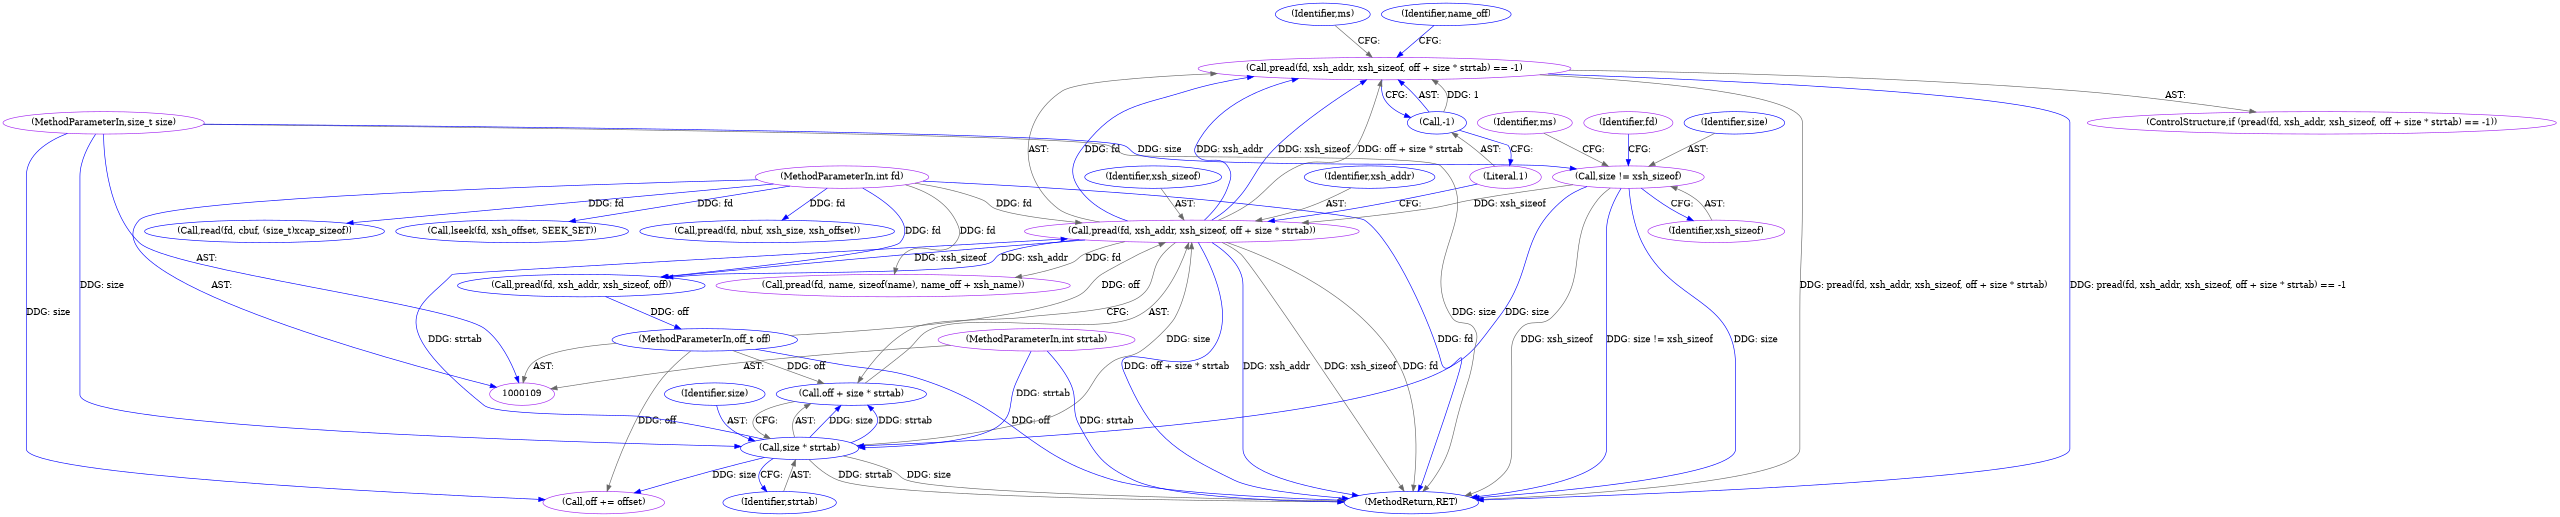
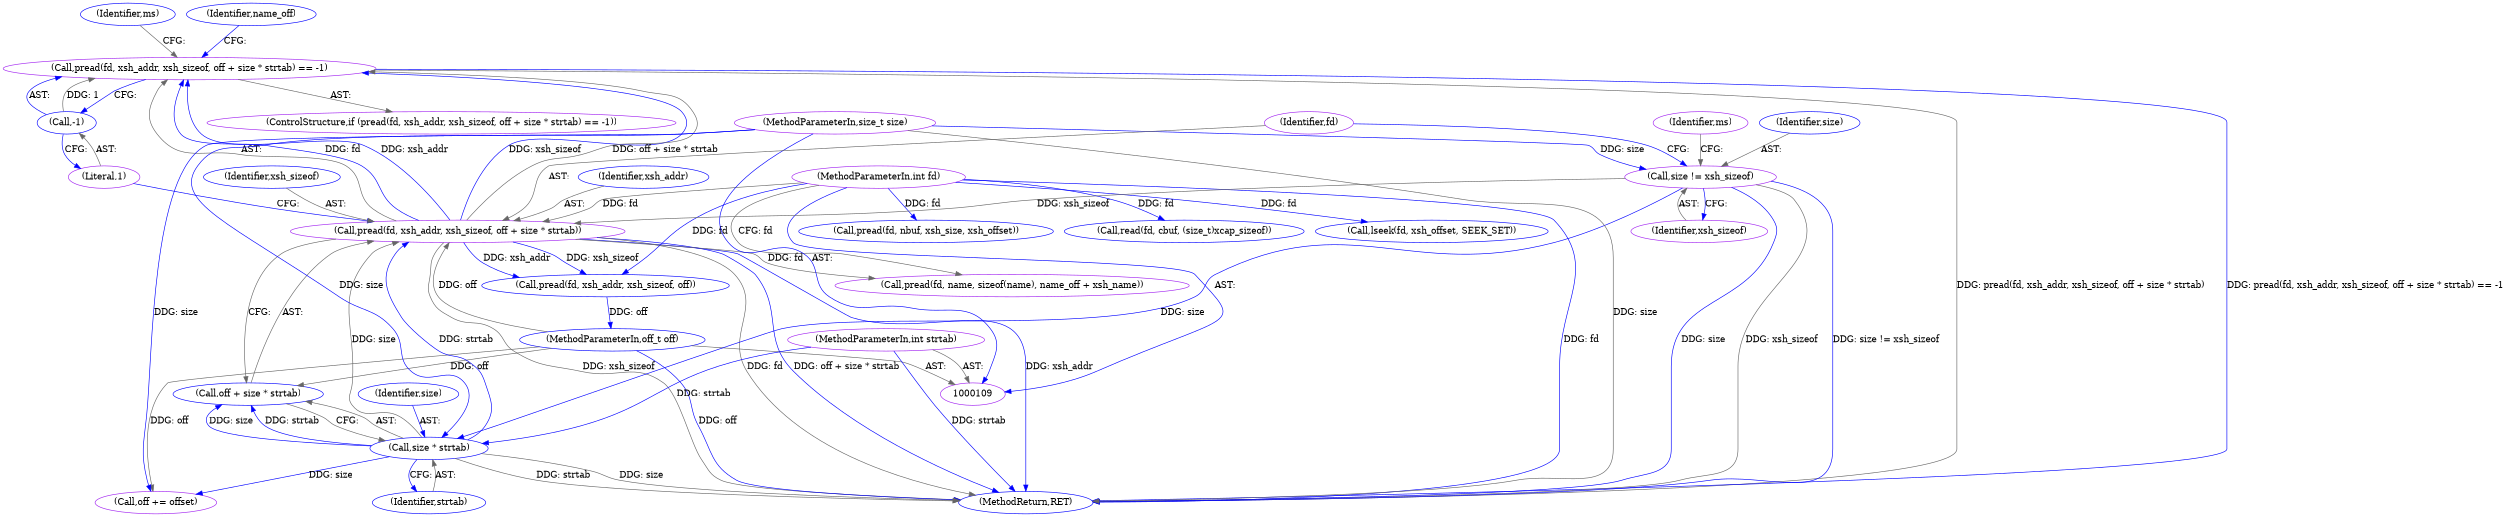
edge "(Identifier,fd)" -> "(Call,pread(fd, xsh_addr, xsh_sizeof, off + size * strtab))": added, label "AST:"
edge "(MethodParameterIn,int fd)" -> "(Call,pread(fd, name, sizeof(name), name_off + xsh_name))": label "DDG: fd" -> "CFG: fd"
